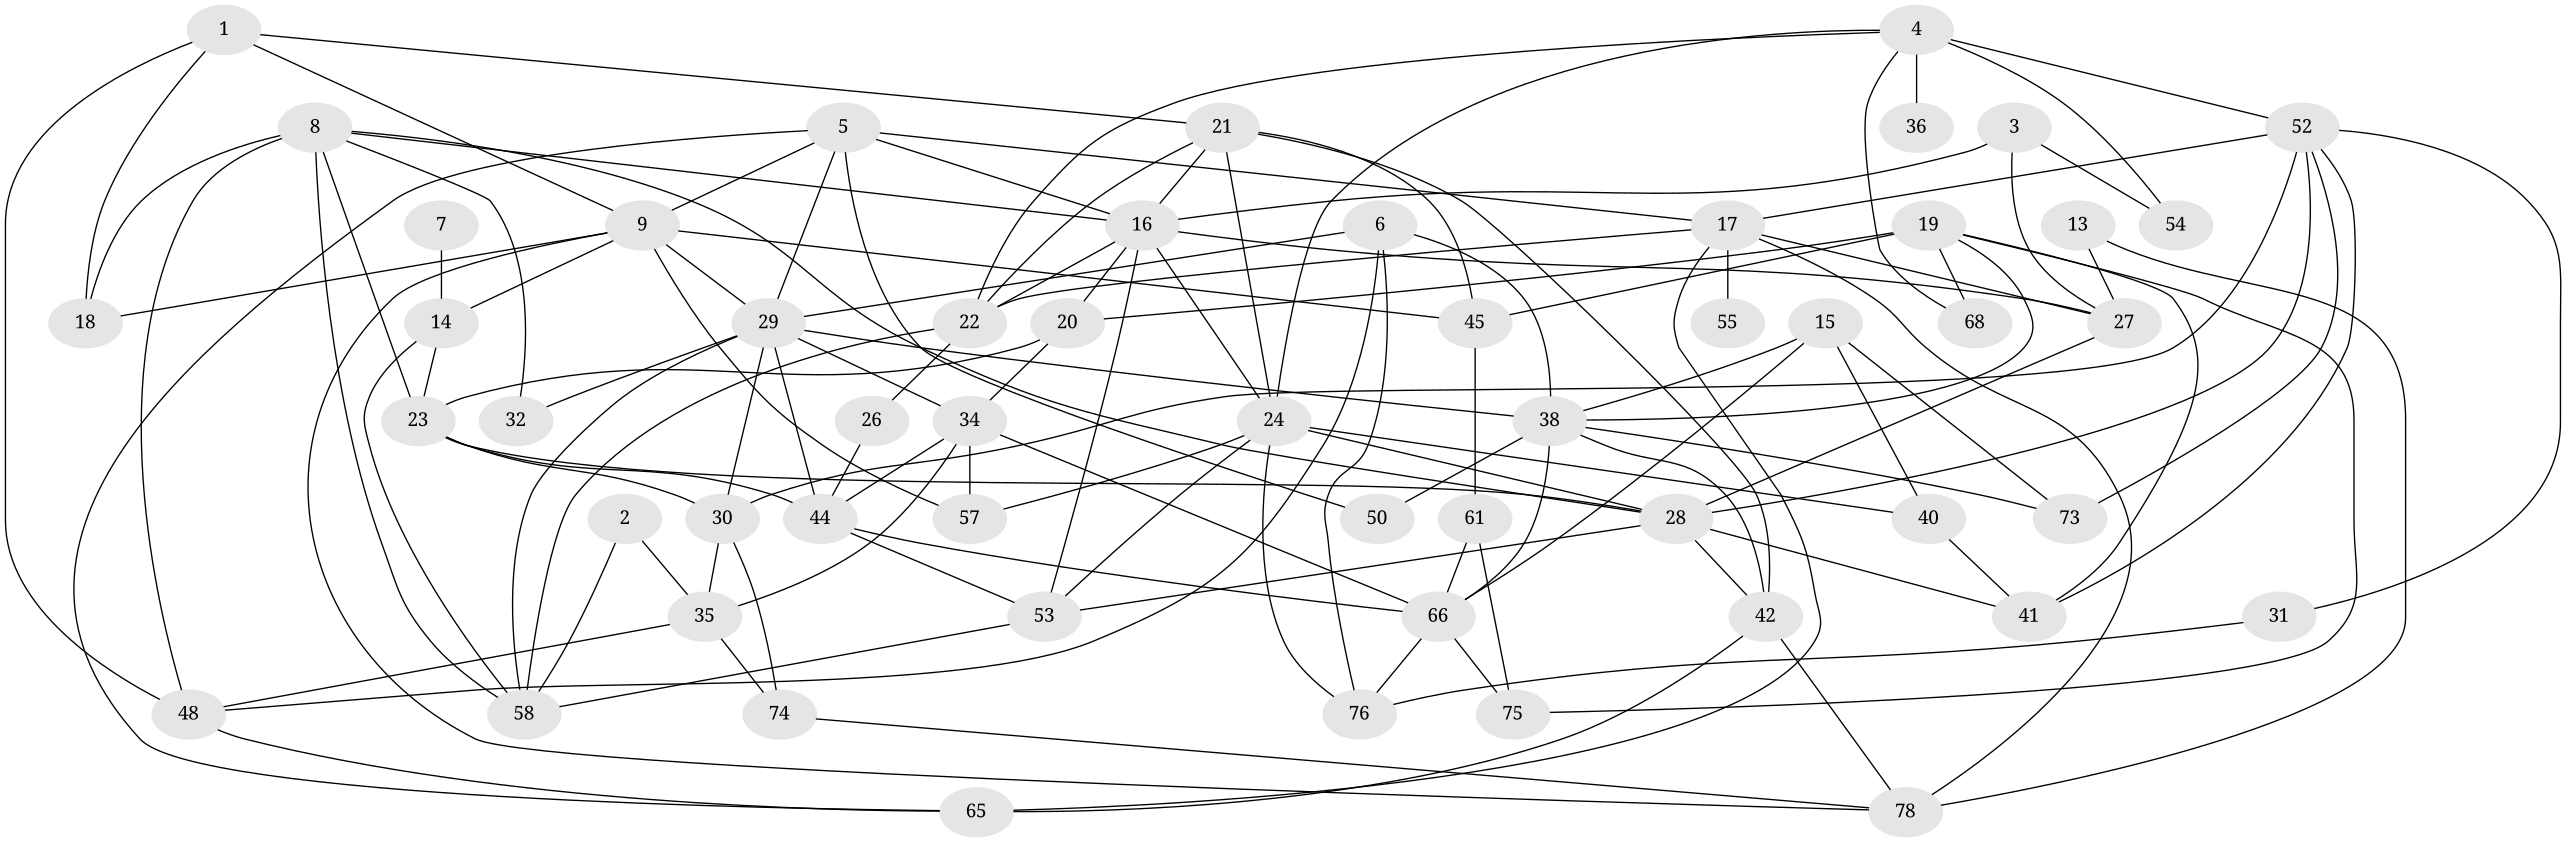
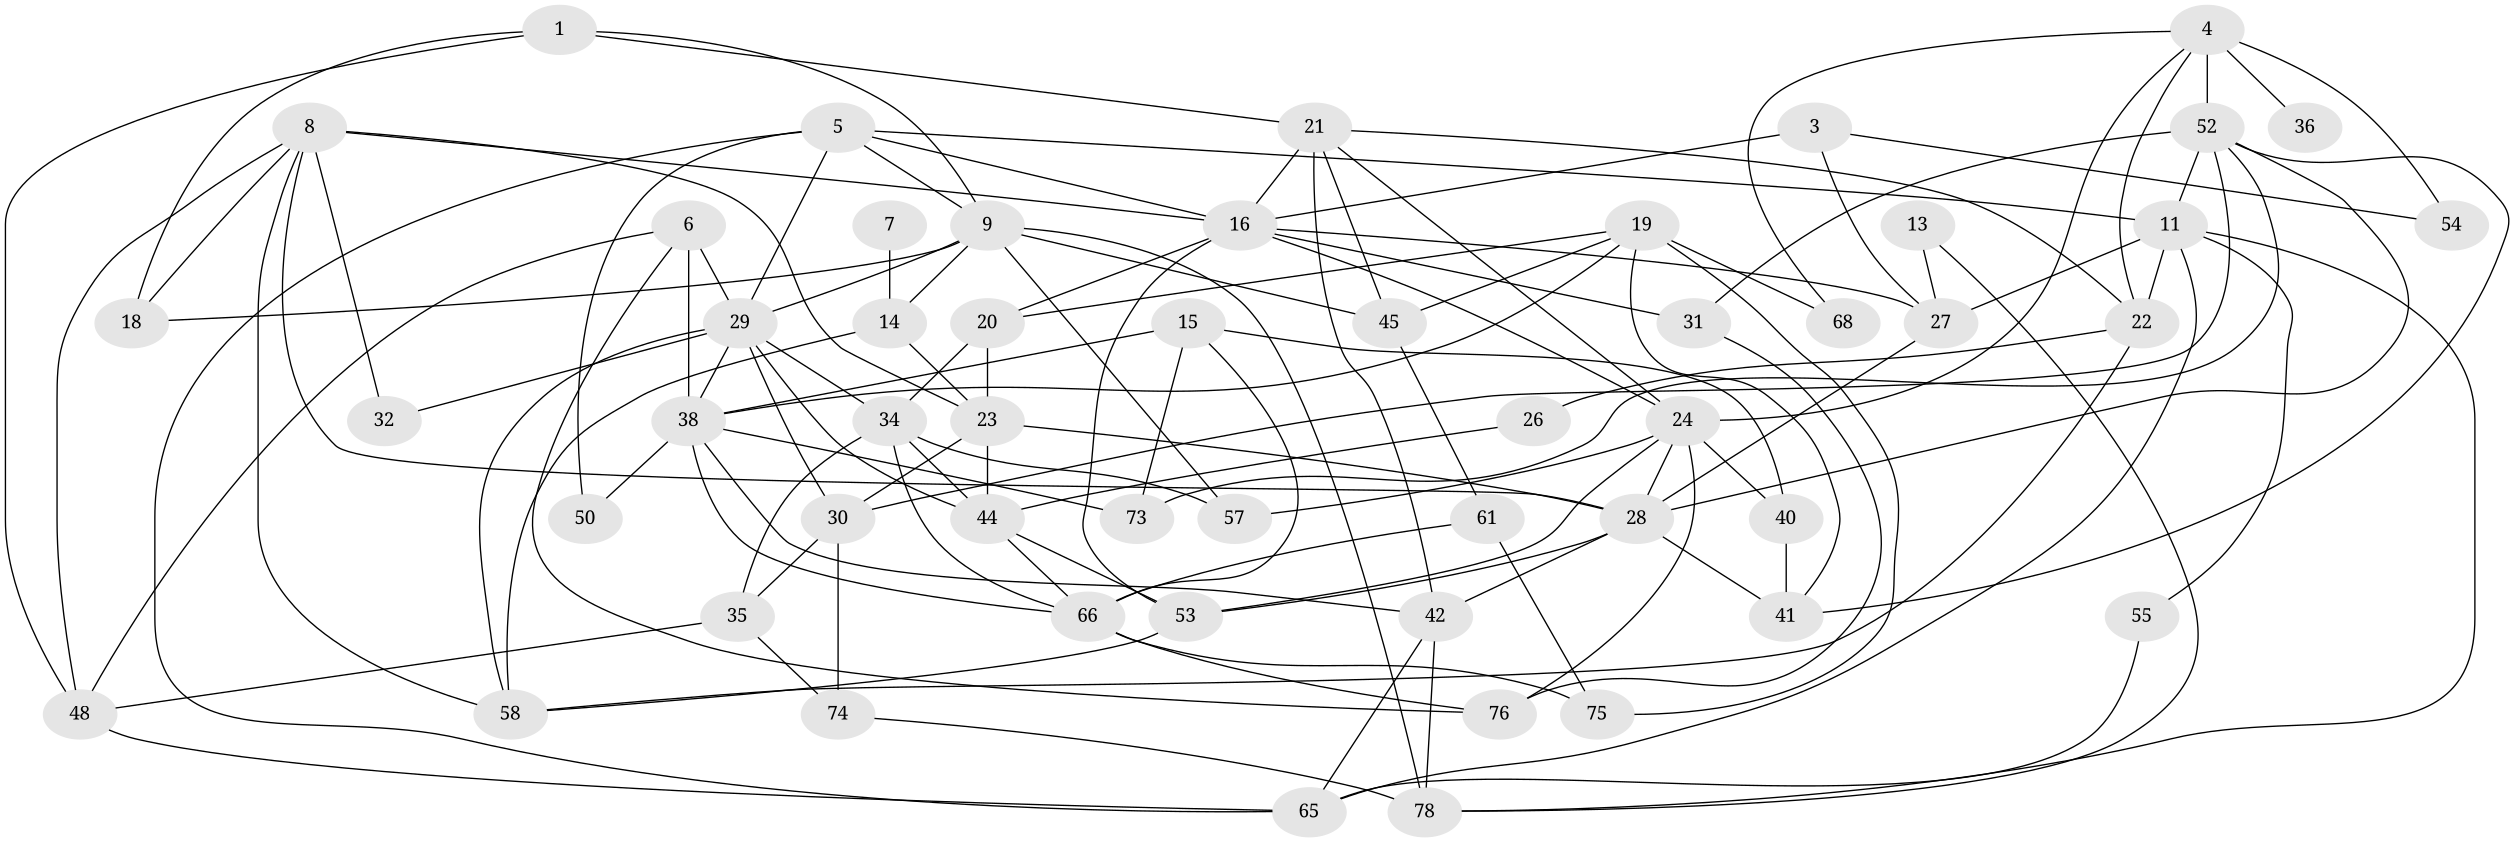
node "17": label "17" -> "11"
edge "16" -- "22": now "16" -- "31"
node "2": removed
edge "55" -- "65": added
